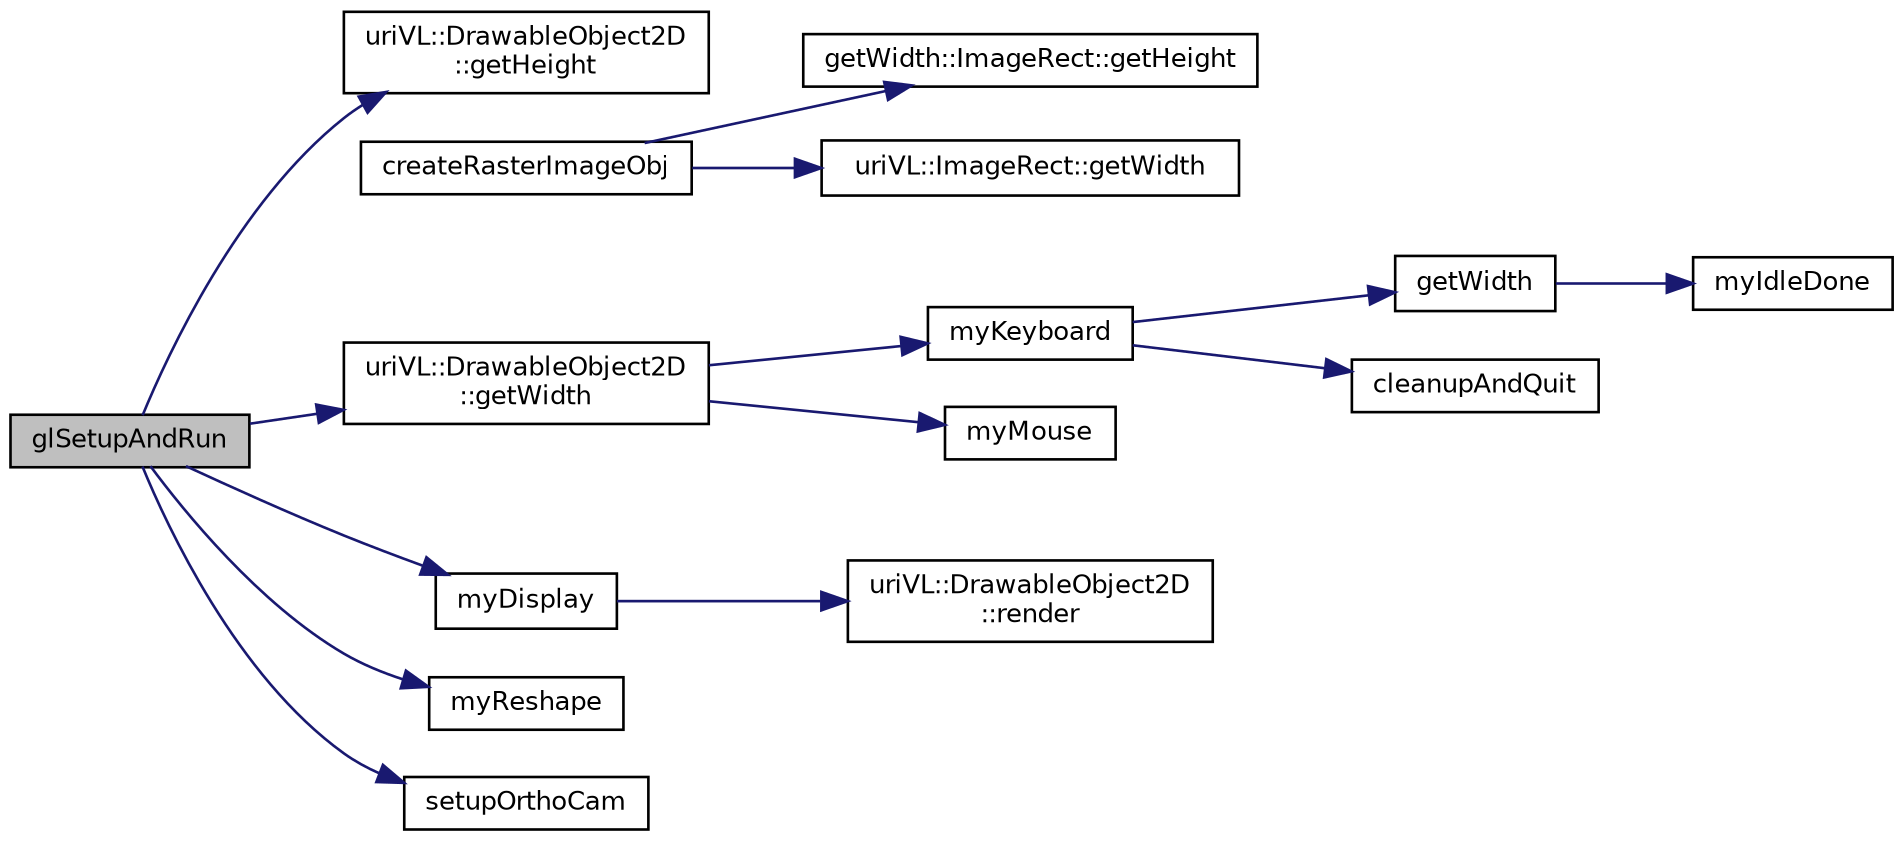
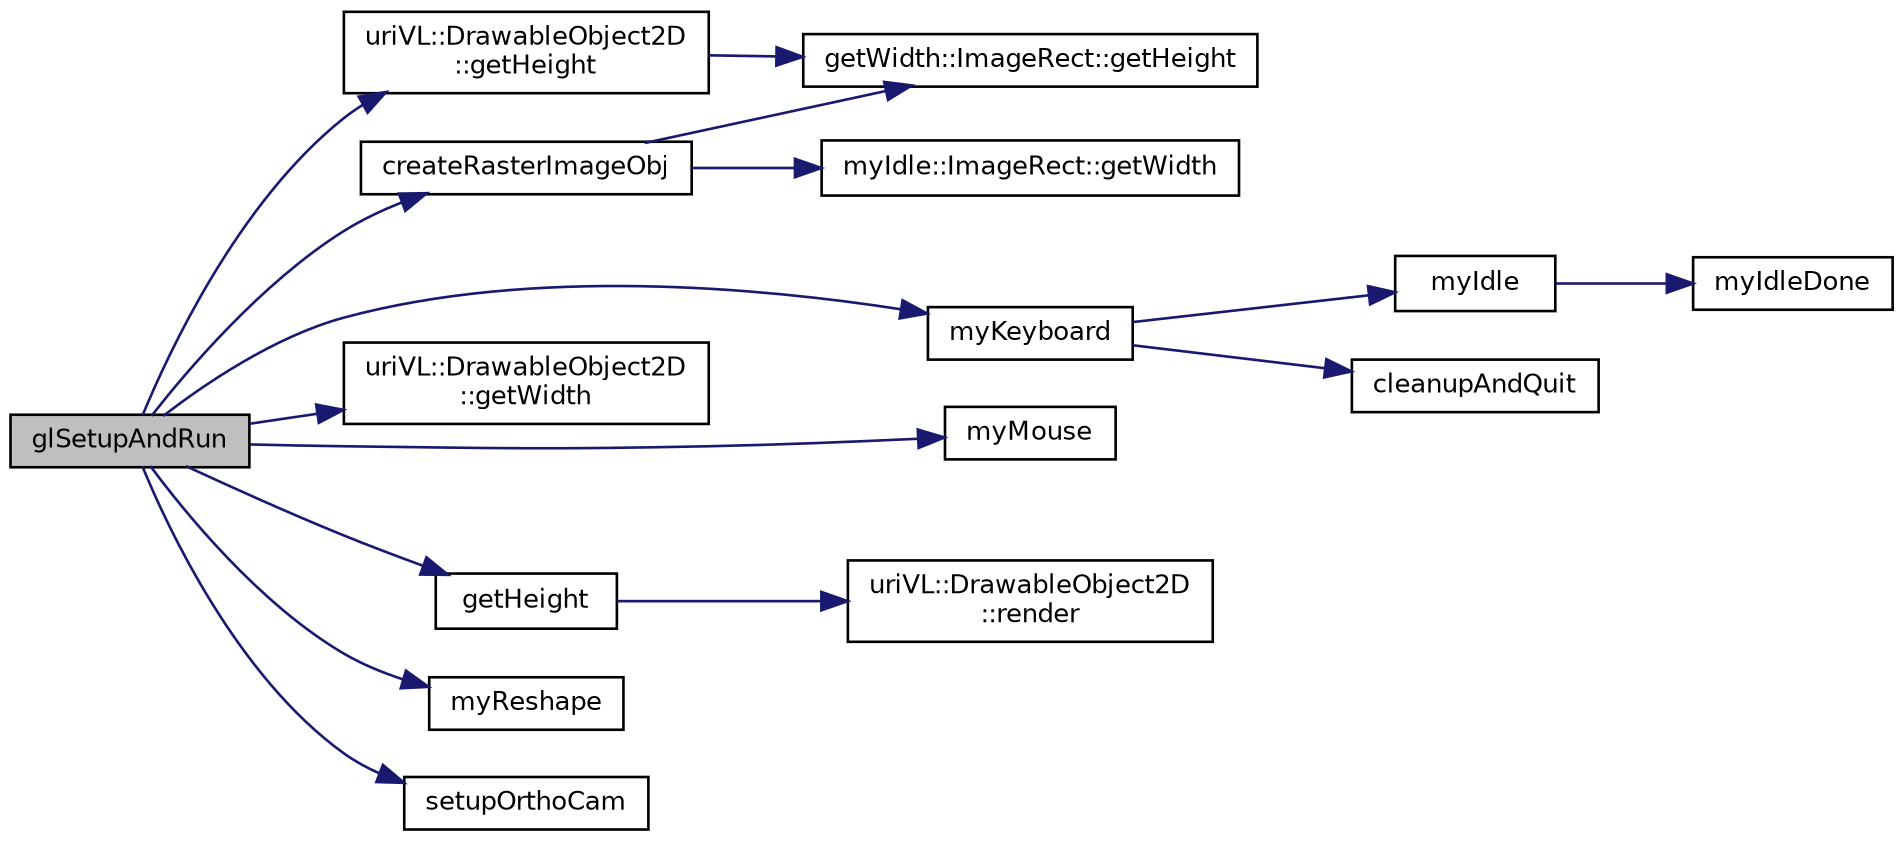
edge "uriVL::DrawableObject2D ::getHeight" -> "getWidth::ImageRect::getHeight": added
node "uriVL::ImageRect::getWidth": label "uriVL::ImageRect::getWidth" -> "myIdle::ImageRect::getWidth"
node "getWidth": label "getWidth" -> "myIdle"
edge "glSetupAndRun" -> "createRasterImageObj": added
edge "uriVL::DrawableObject2D ::getWidth" -> "myKeyboard": now "glSetupAndRun" -> "myKeyboard"
edge "uriVL::DrawableObject2D ::getWidth" -> "myMouse": now "glSetupAndRun" -> "myMouse"
node "myDisplay": label "myDisplay" -> "getHeight"
